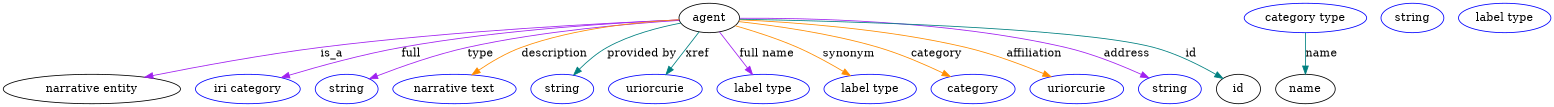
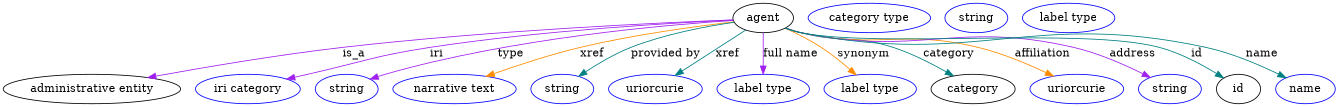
edge "agent" -> "category": color darkorange -> teal
edge "category type" -> "name": now "agent" -> "name"
edge "agent" -> "iri category": label "full" -> "iri"
edge "agent" -> "narrative text": label "description" -> "xref"
node "narrative entity": label "narrative entity" -> "administrative entity"
node "category": color blue -> black
node "name": color black -> blue
